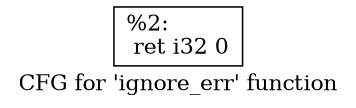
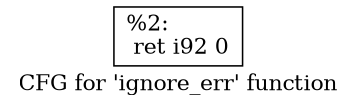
node "%2:": text "ret i32 0" -> "ret i92 0"
